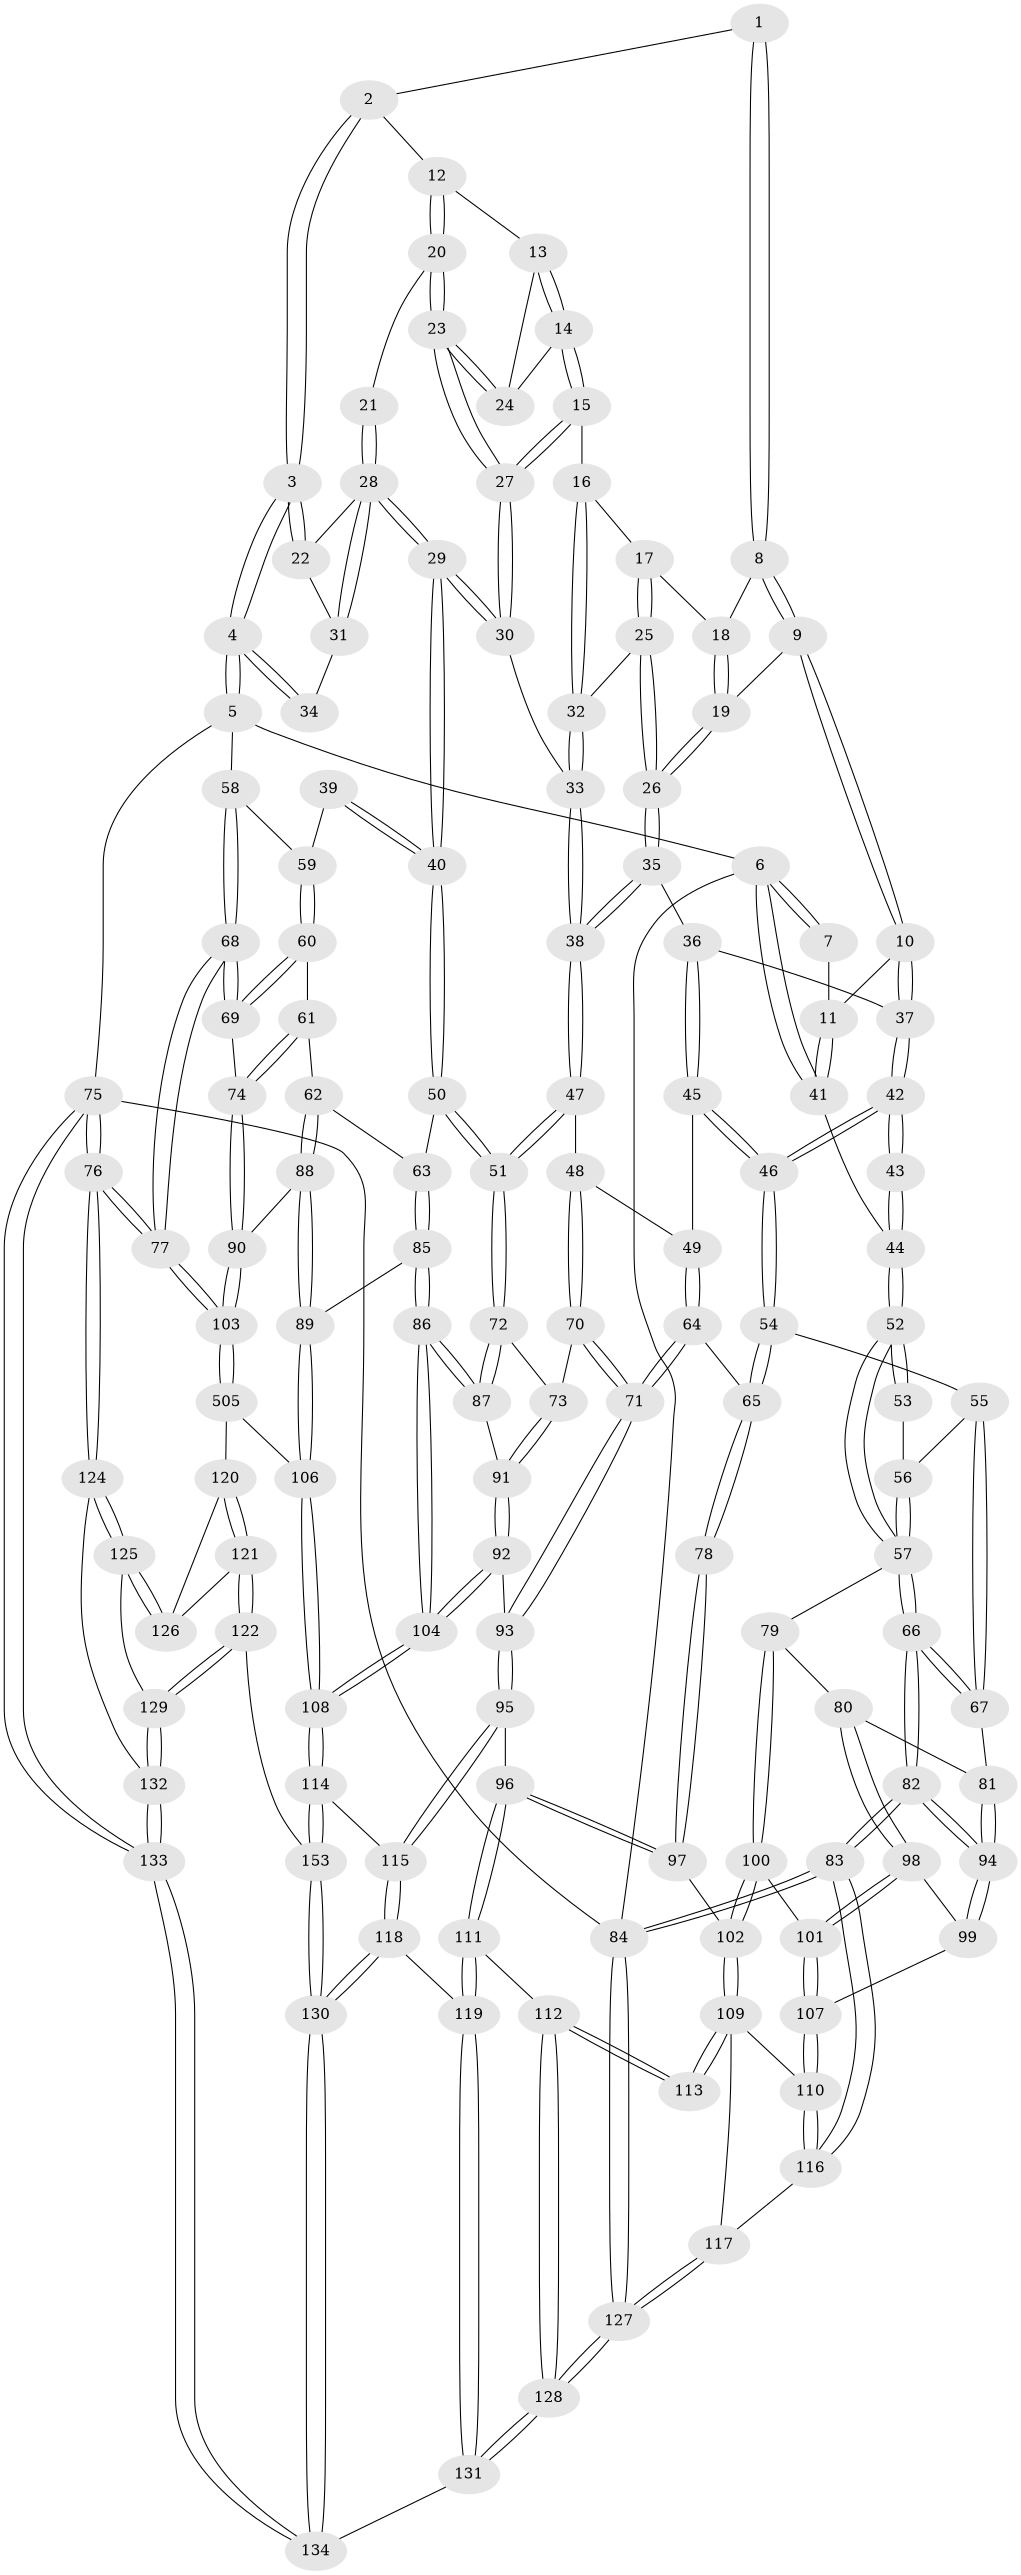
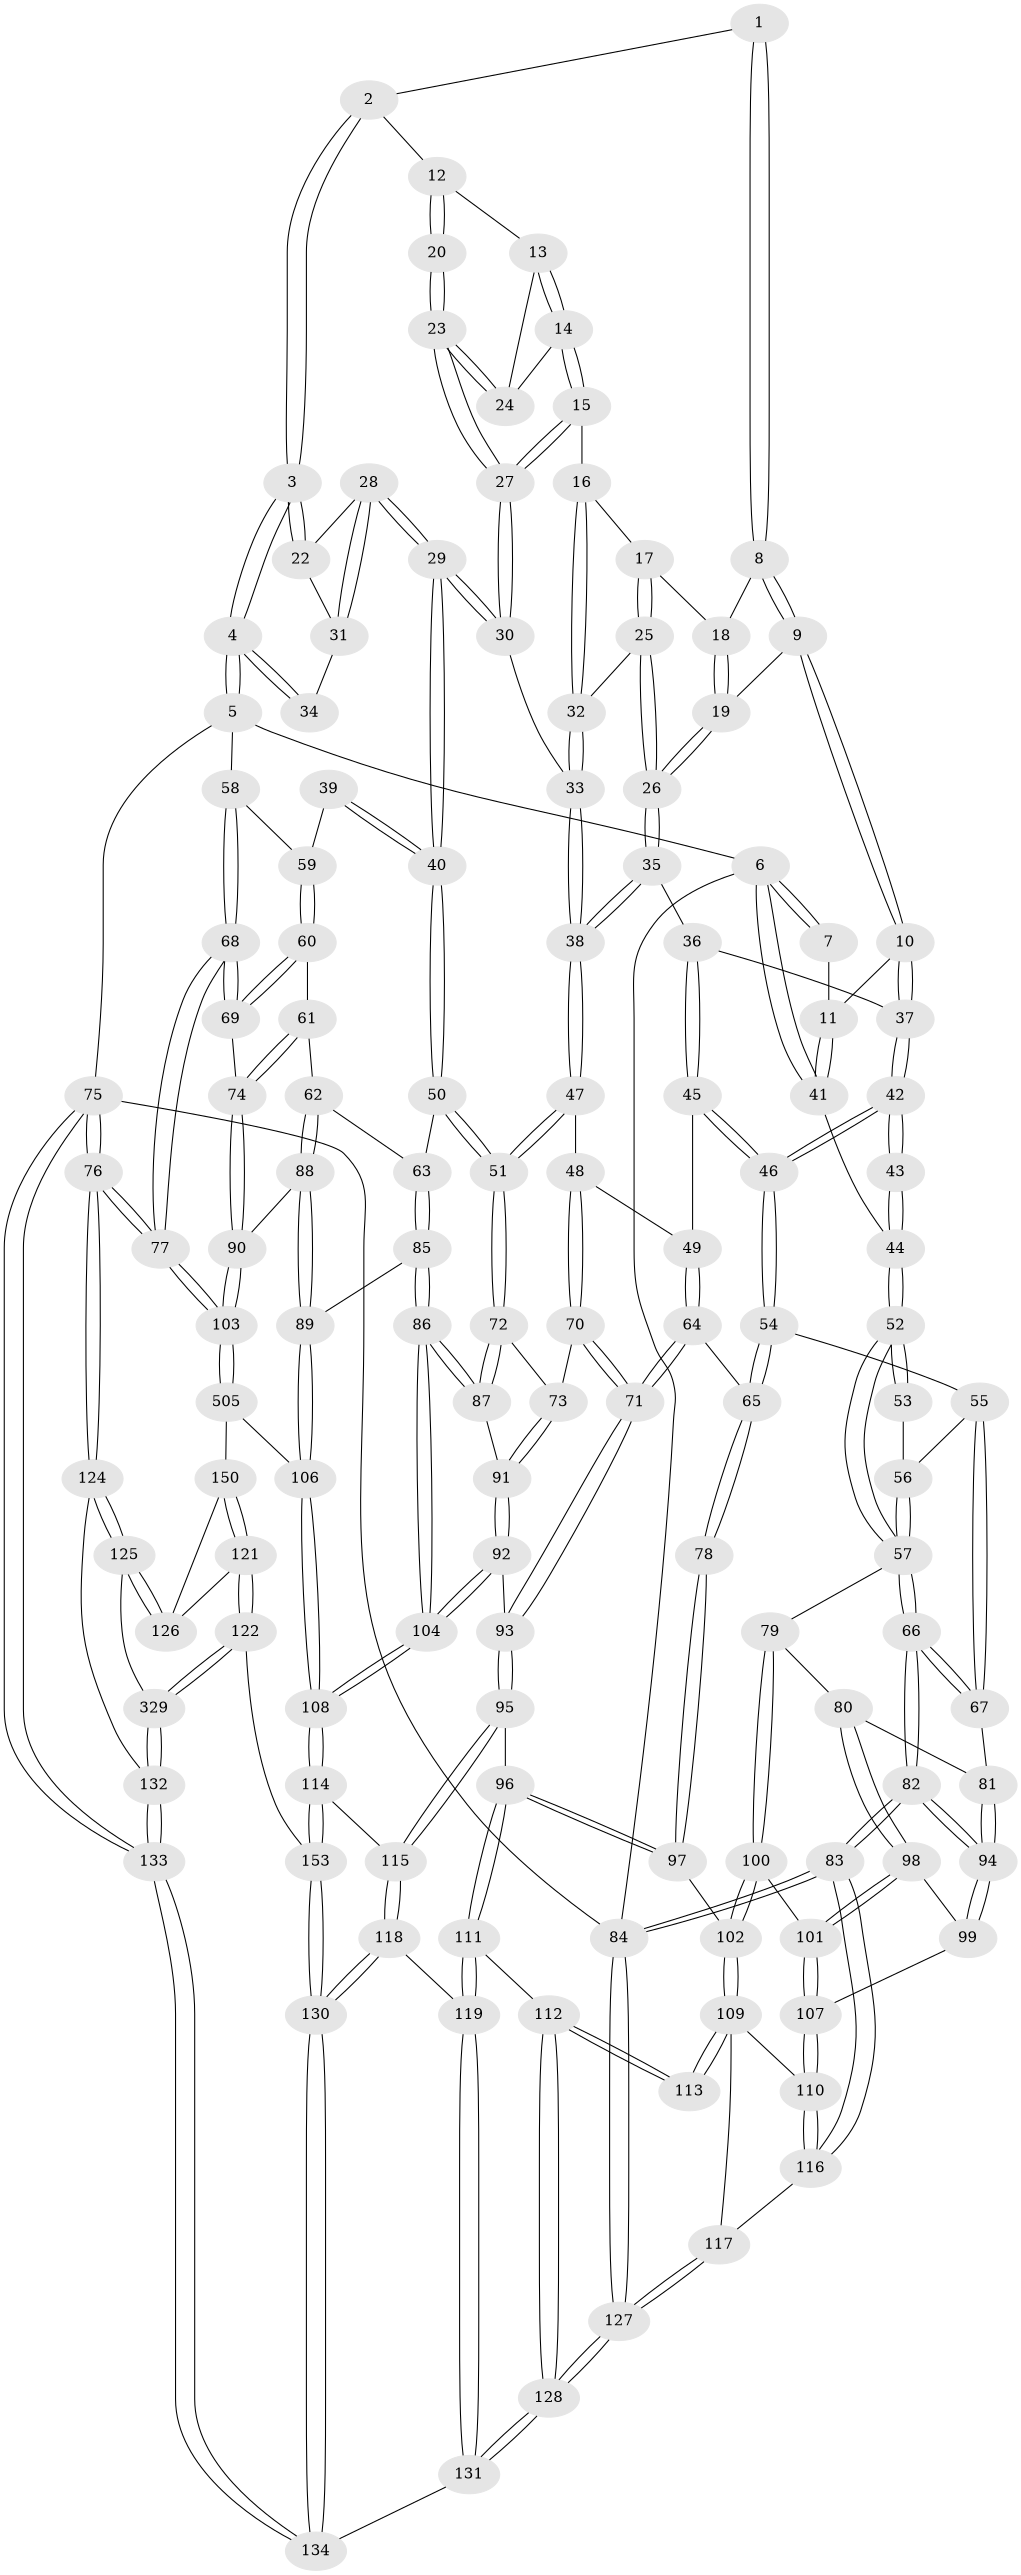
node "21": removed
node "120": label "120" -> "150"
node "129": label "129" -> "329"
